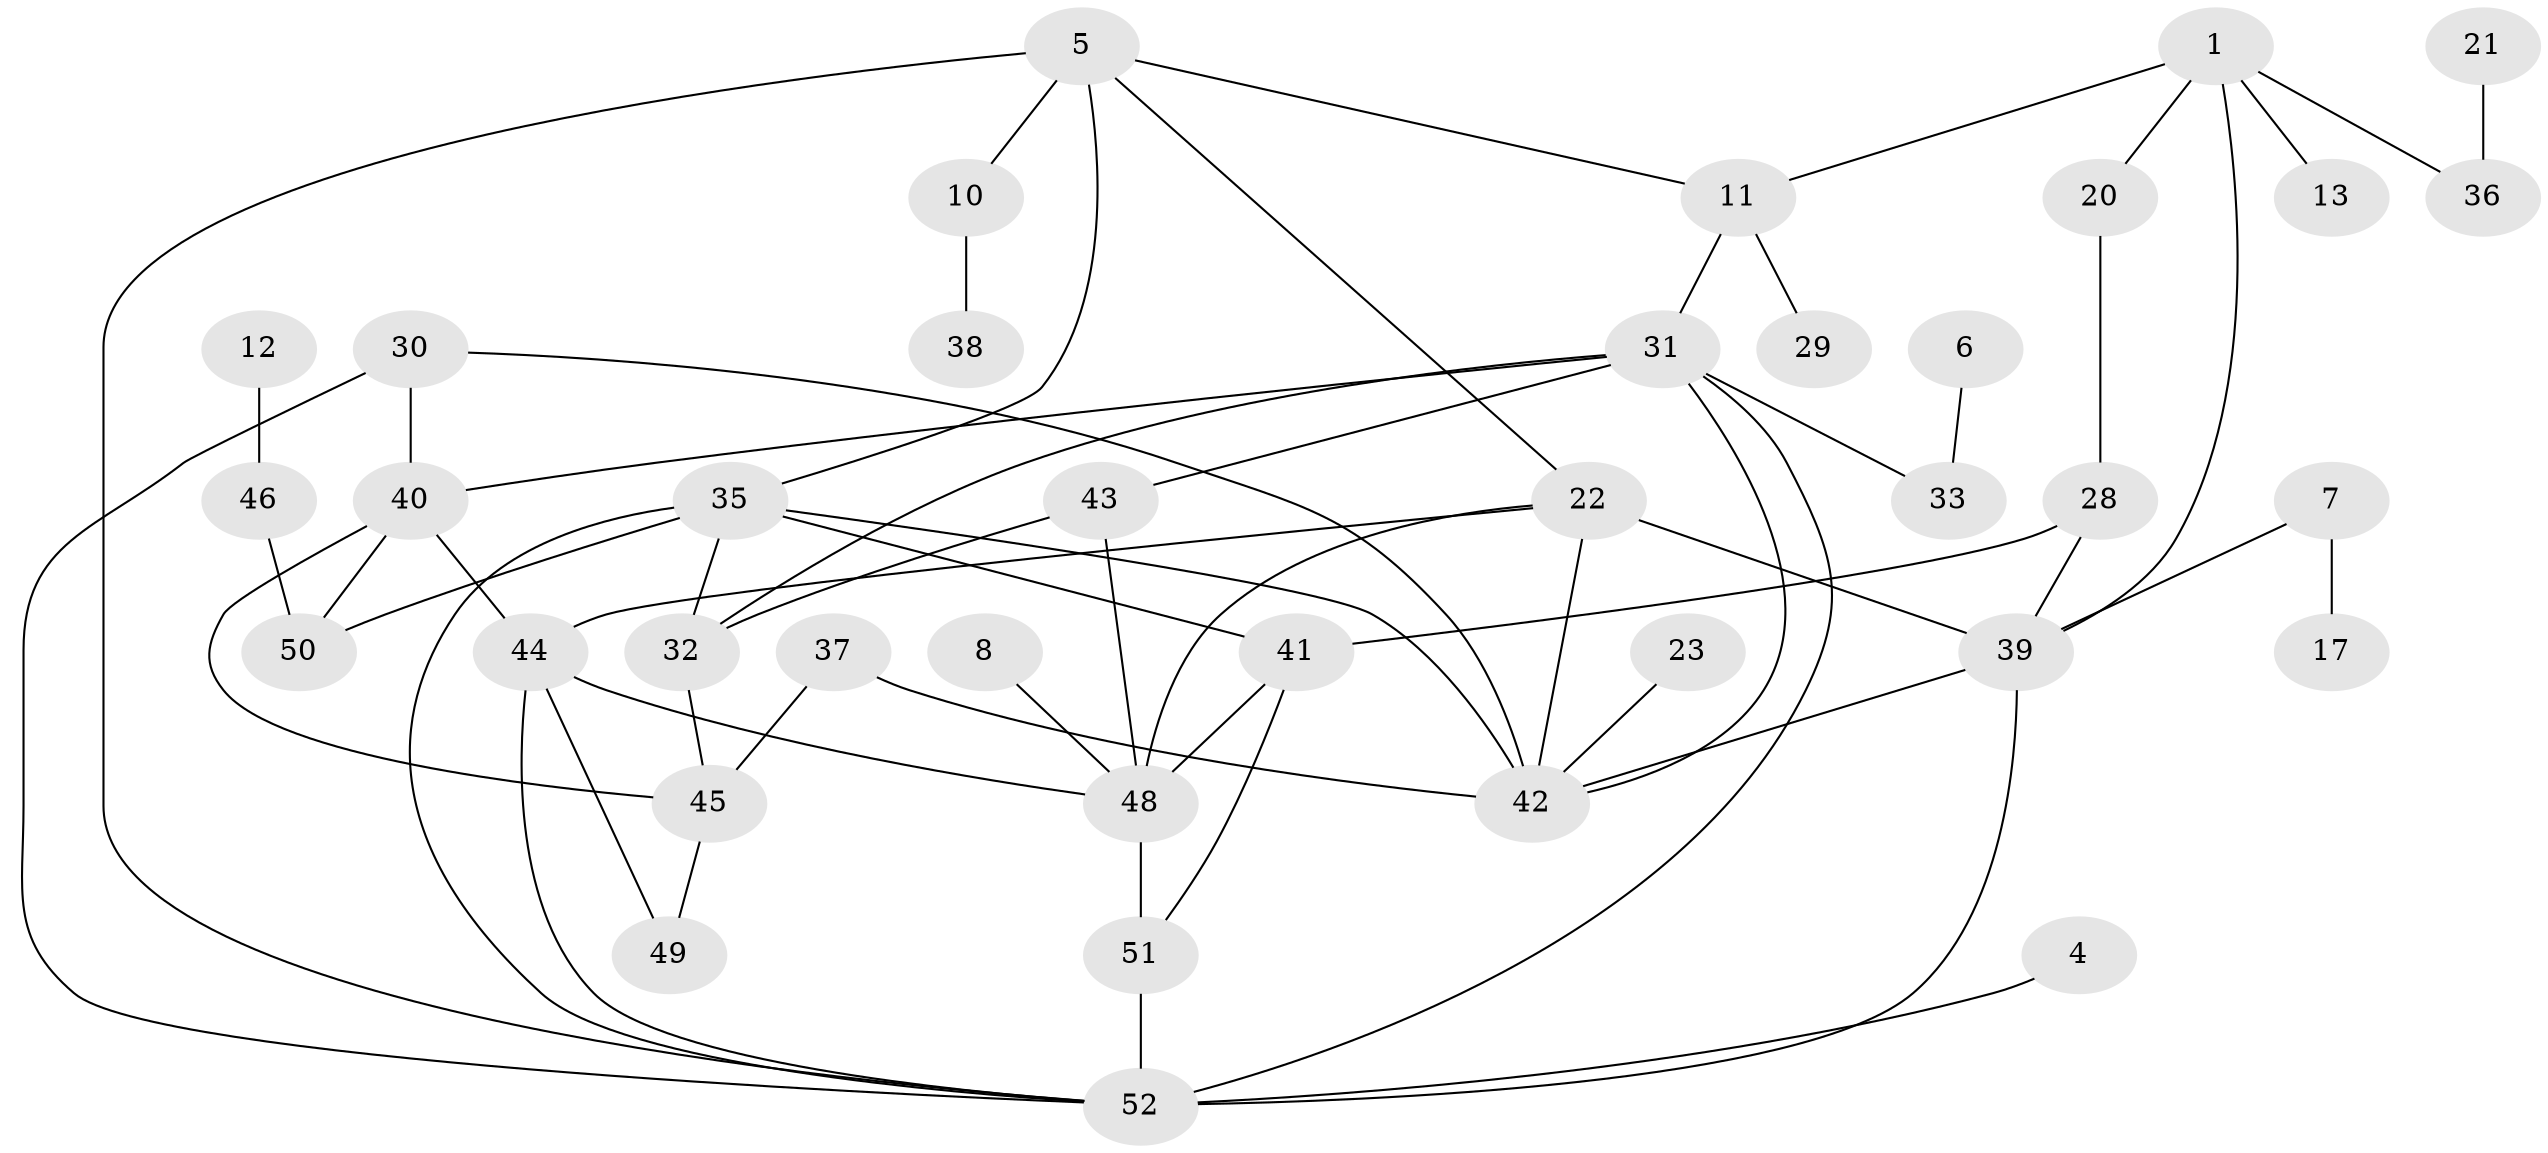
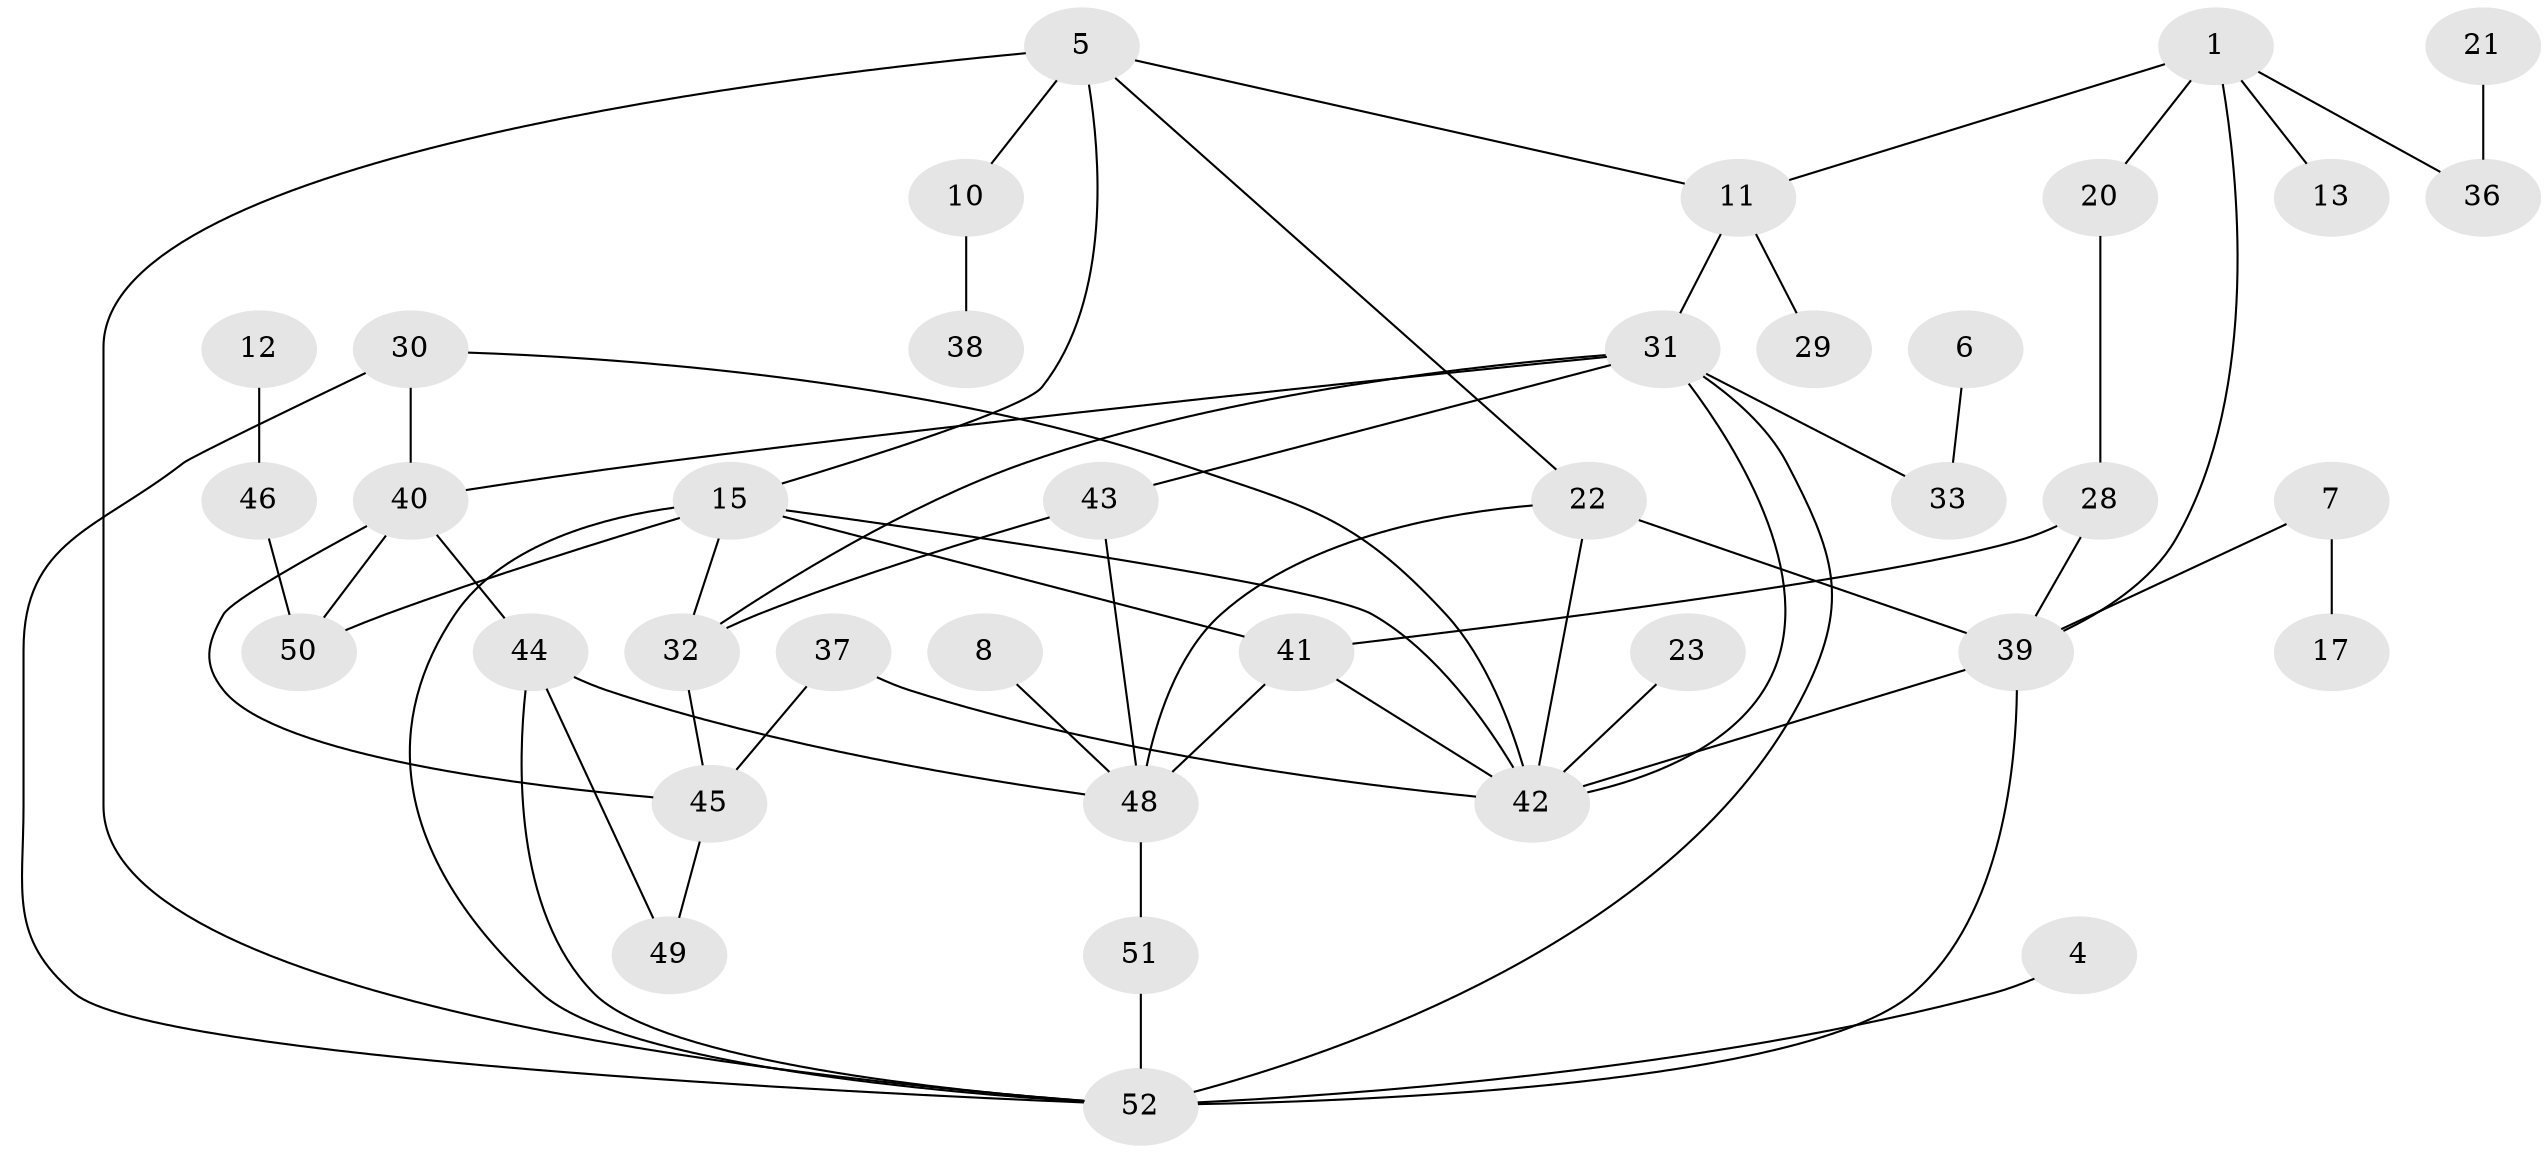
node "35": label "35" -> "15"
edge "22" -- "44": removed
edge "41" -- "51": now "41" -- "42"
